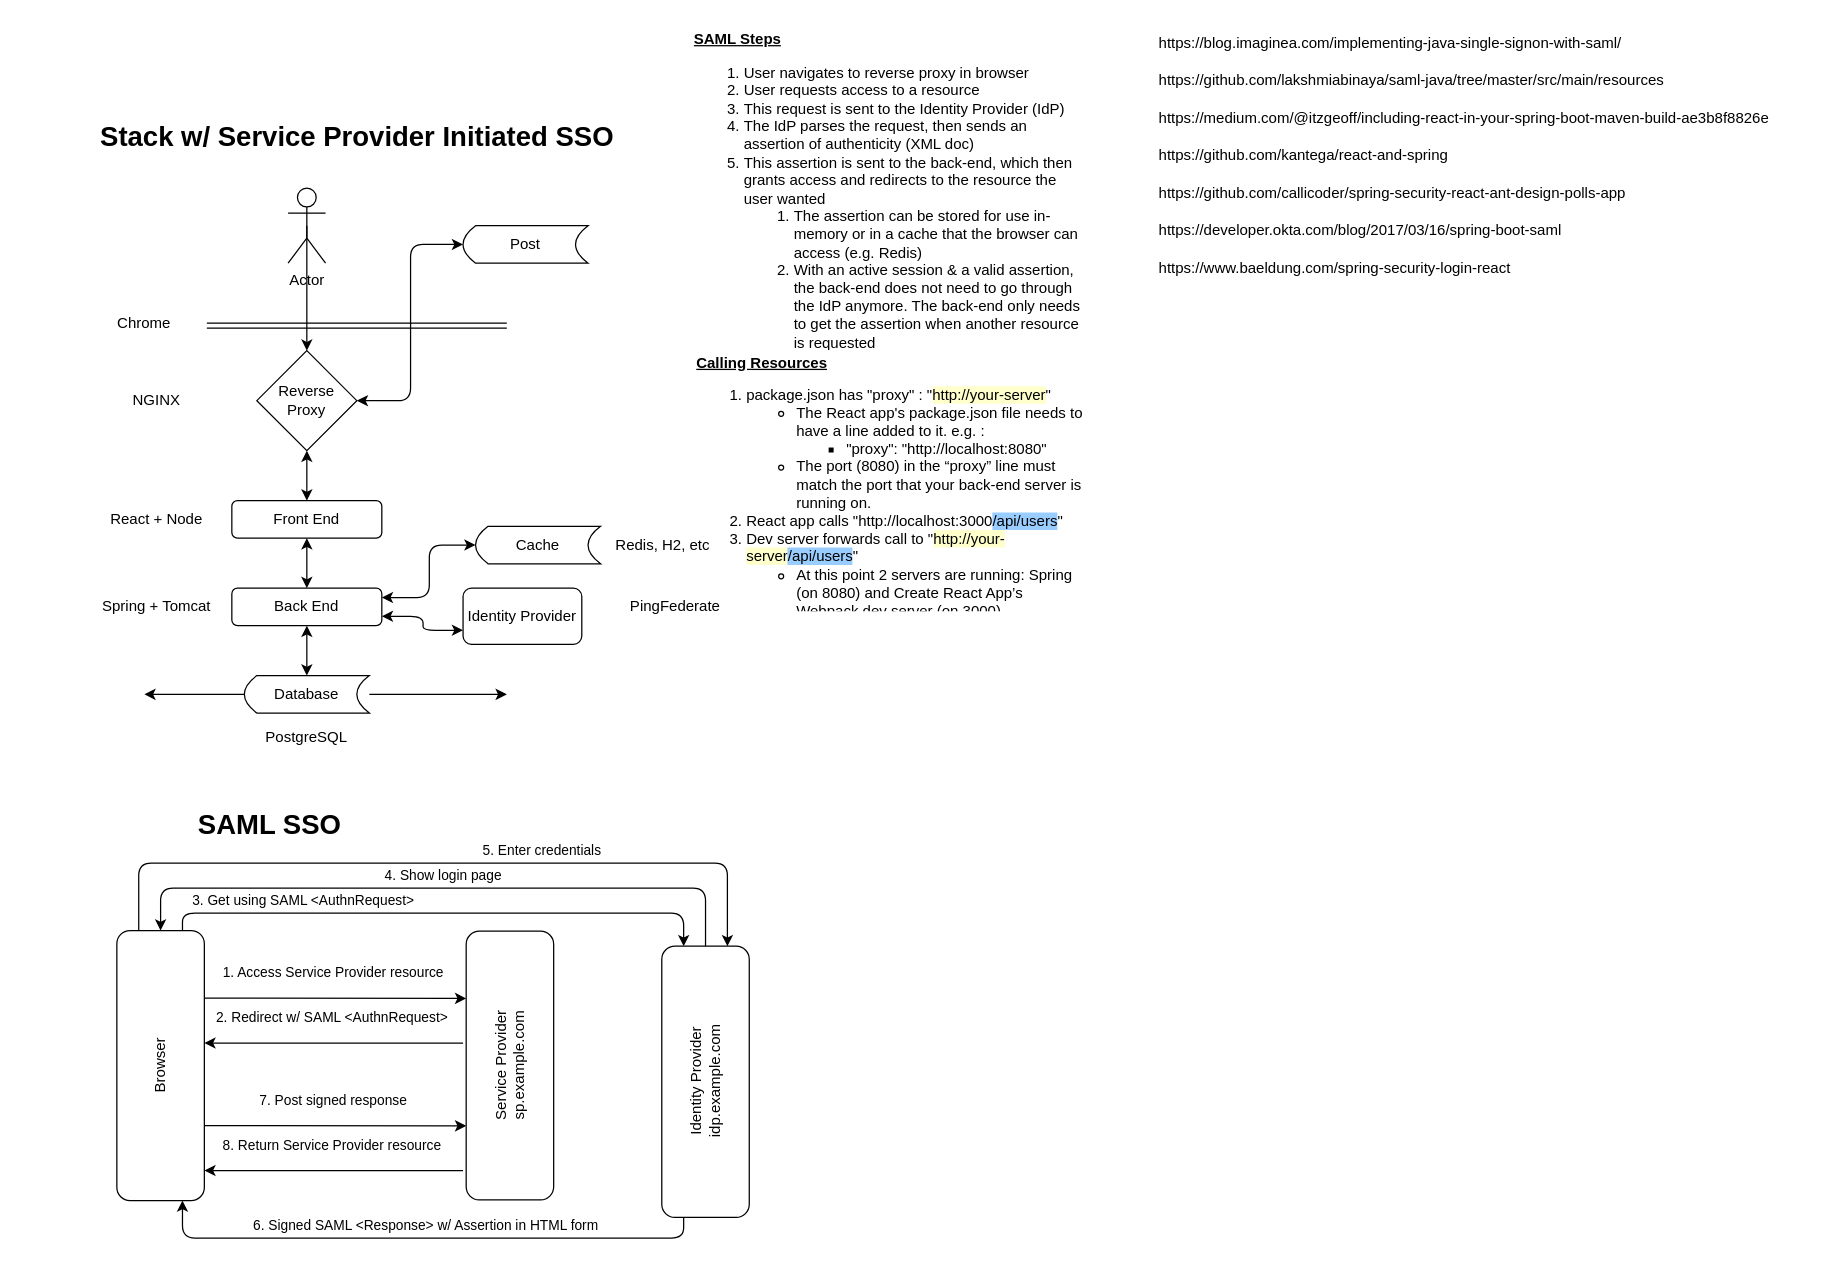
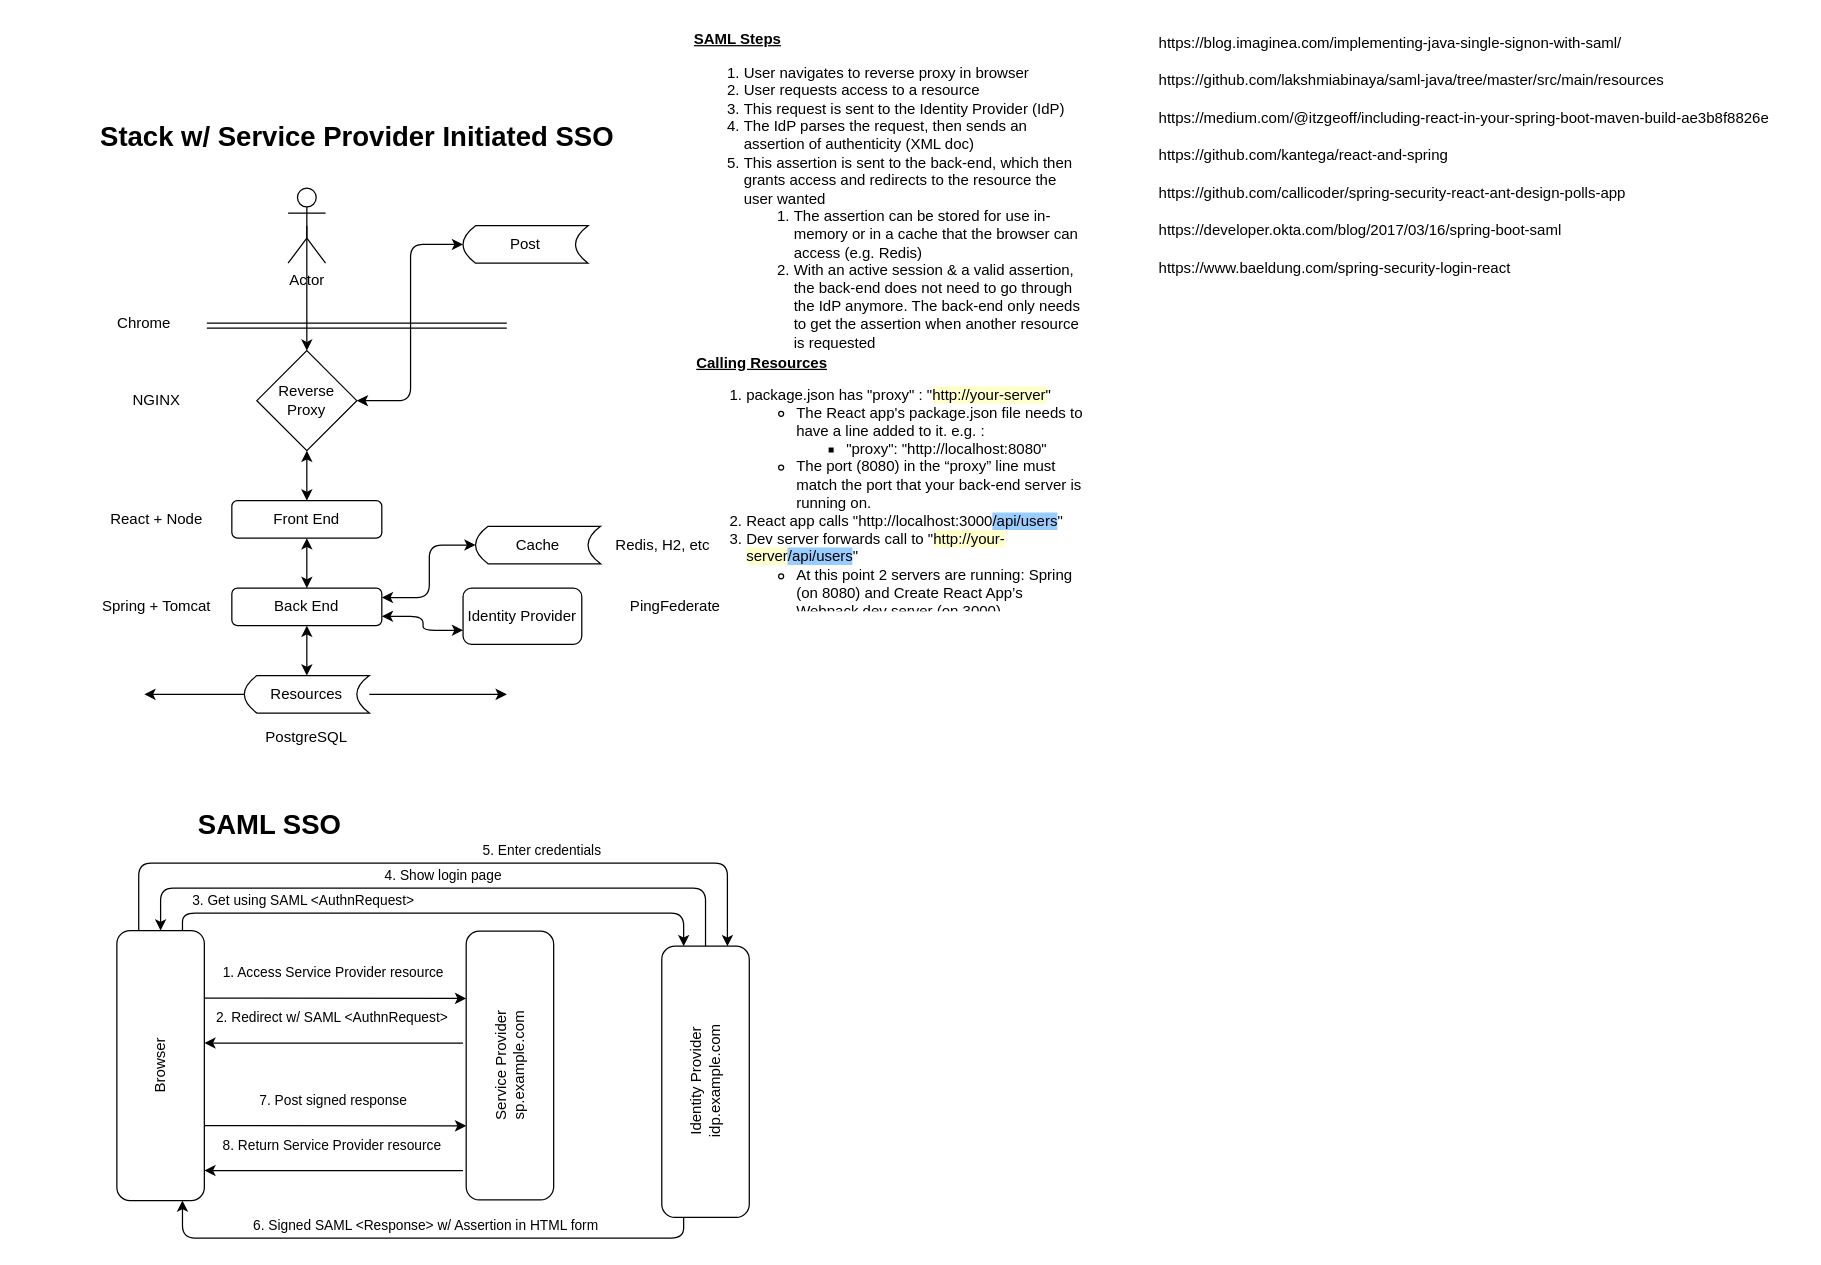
node "Database": label "Database" -> "Resources"
